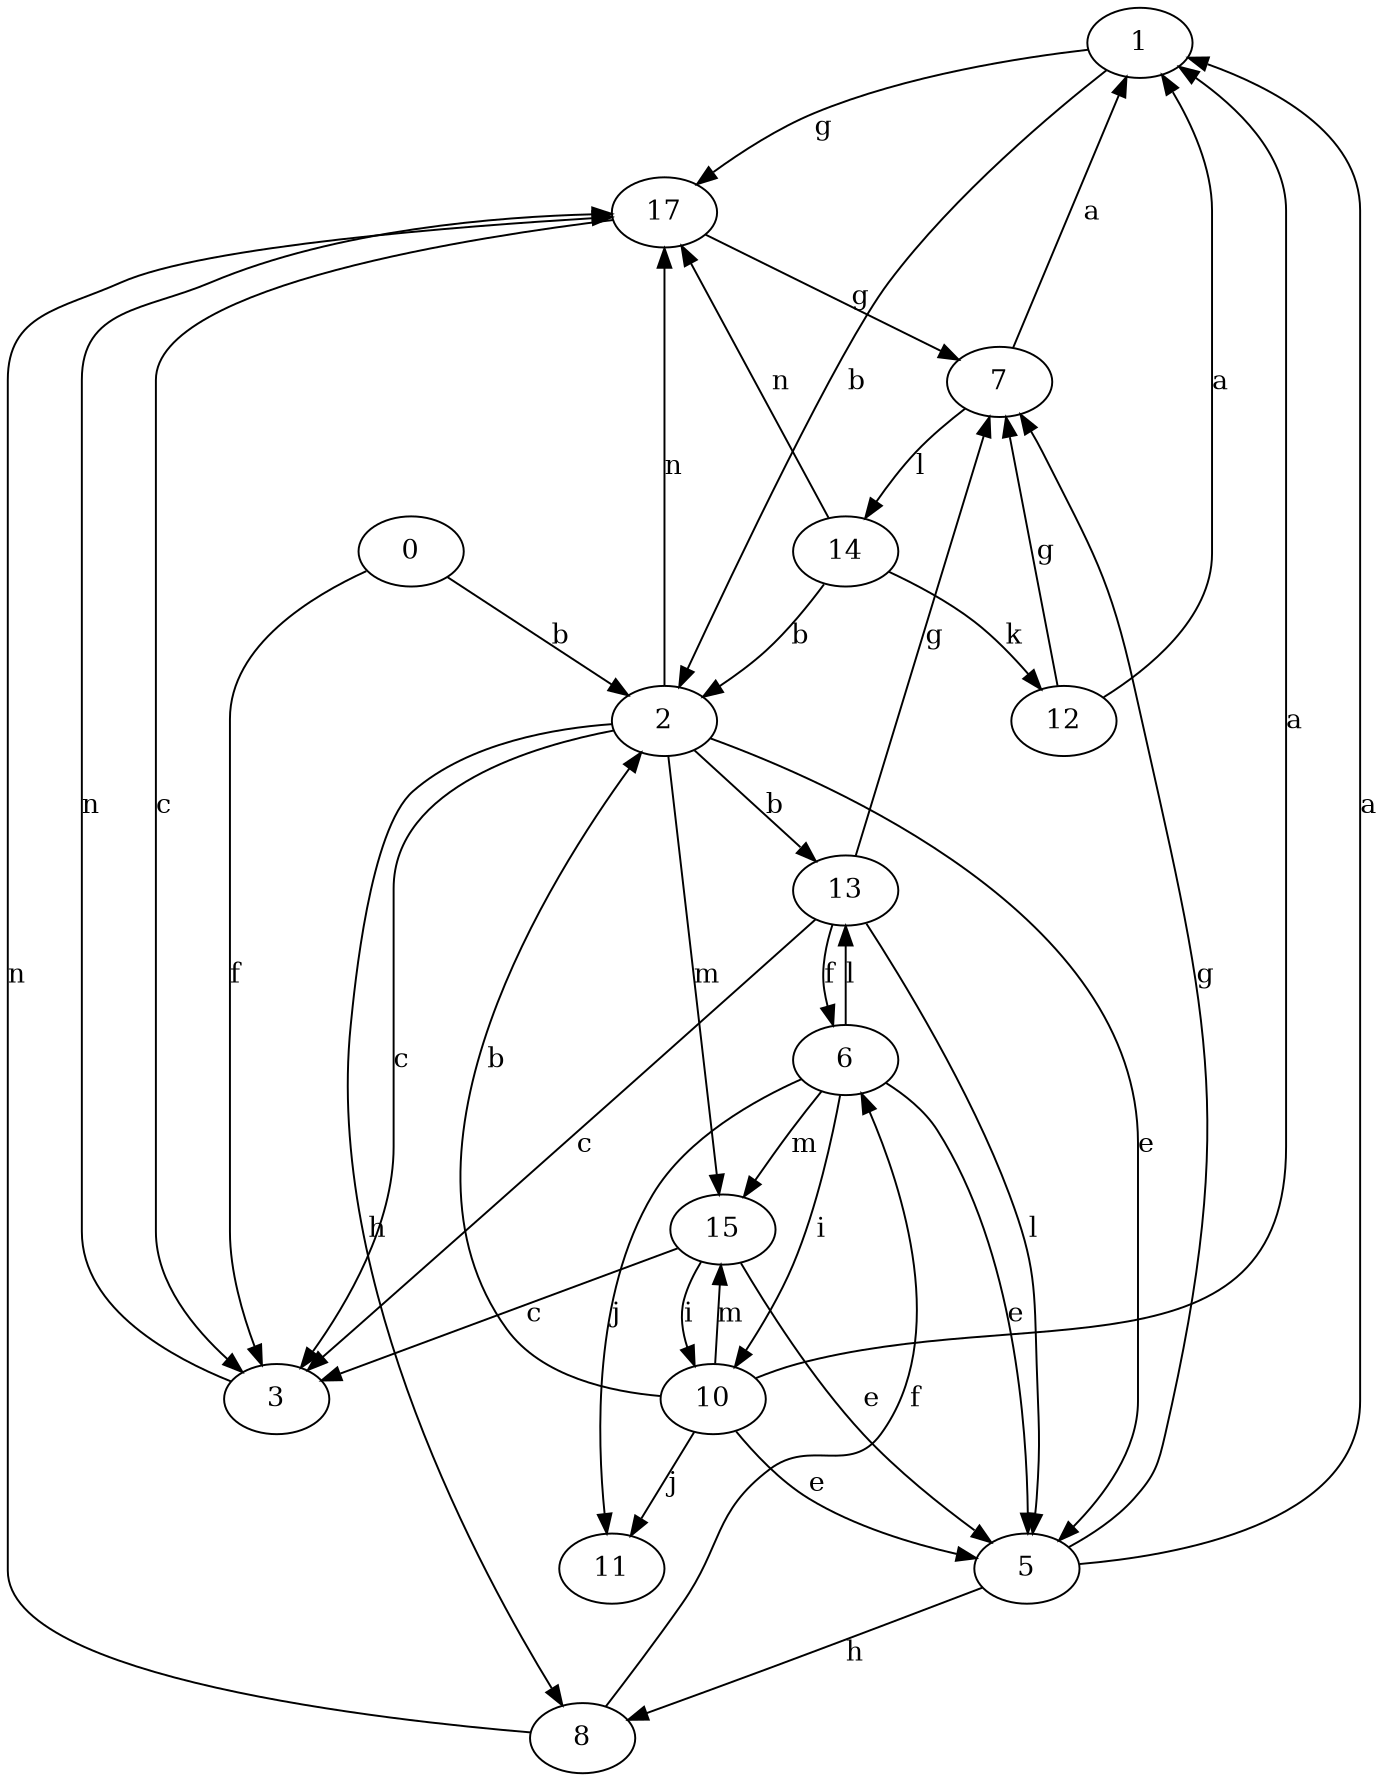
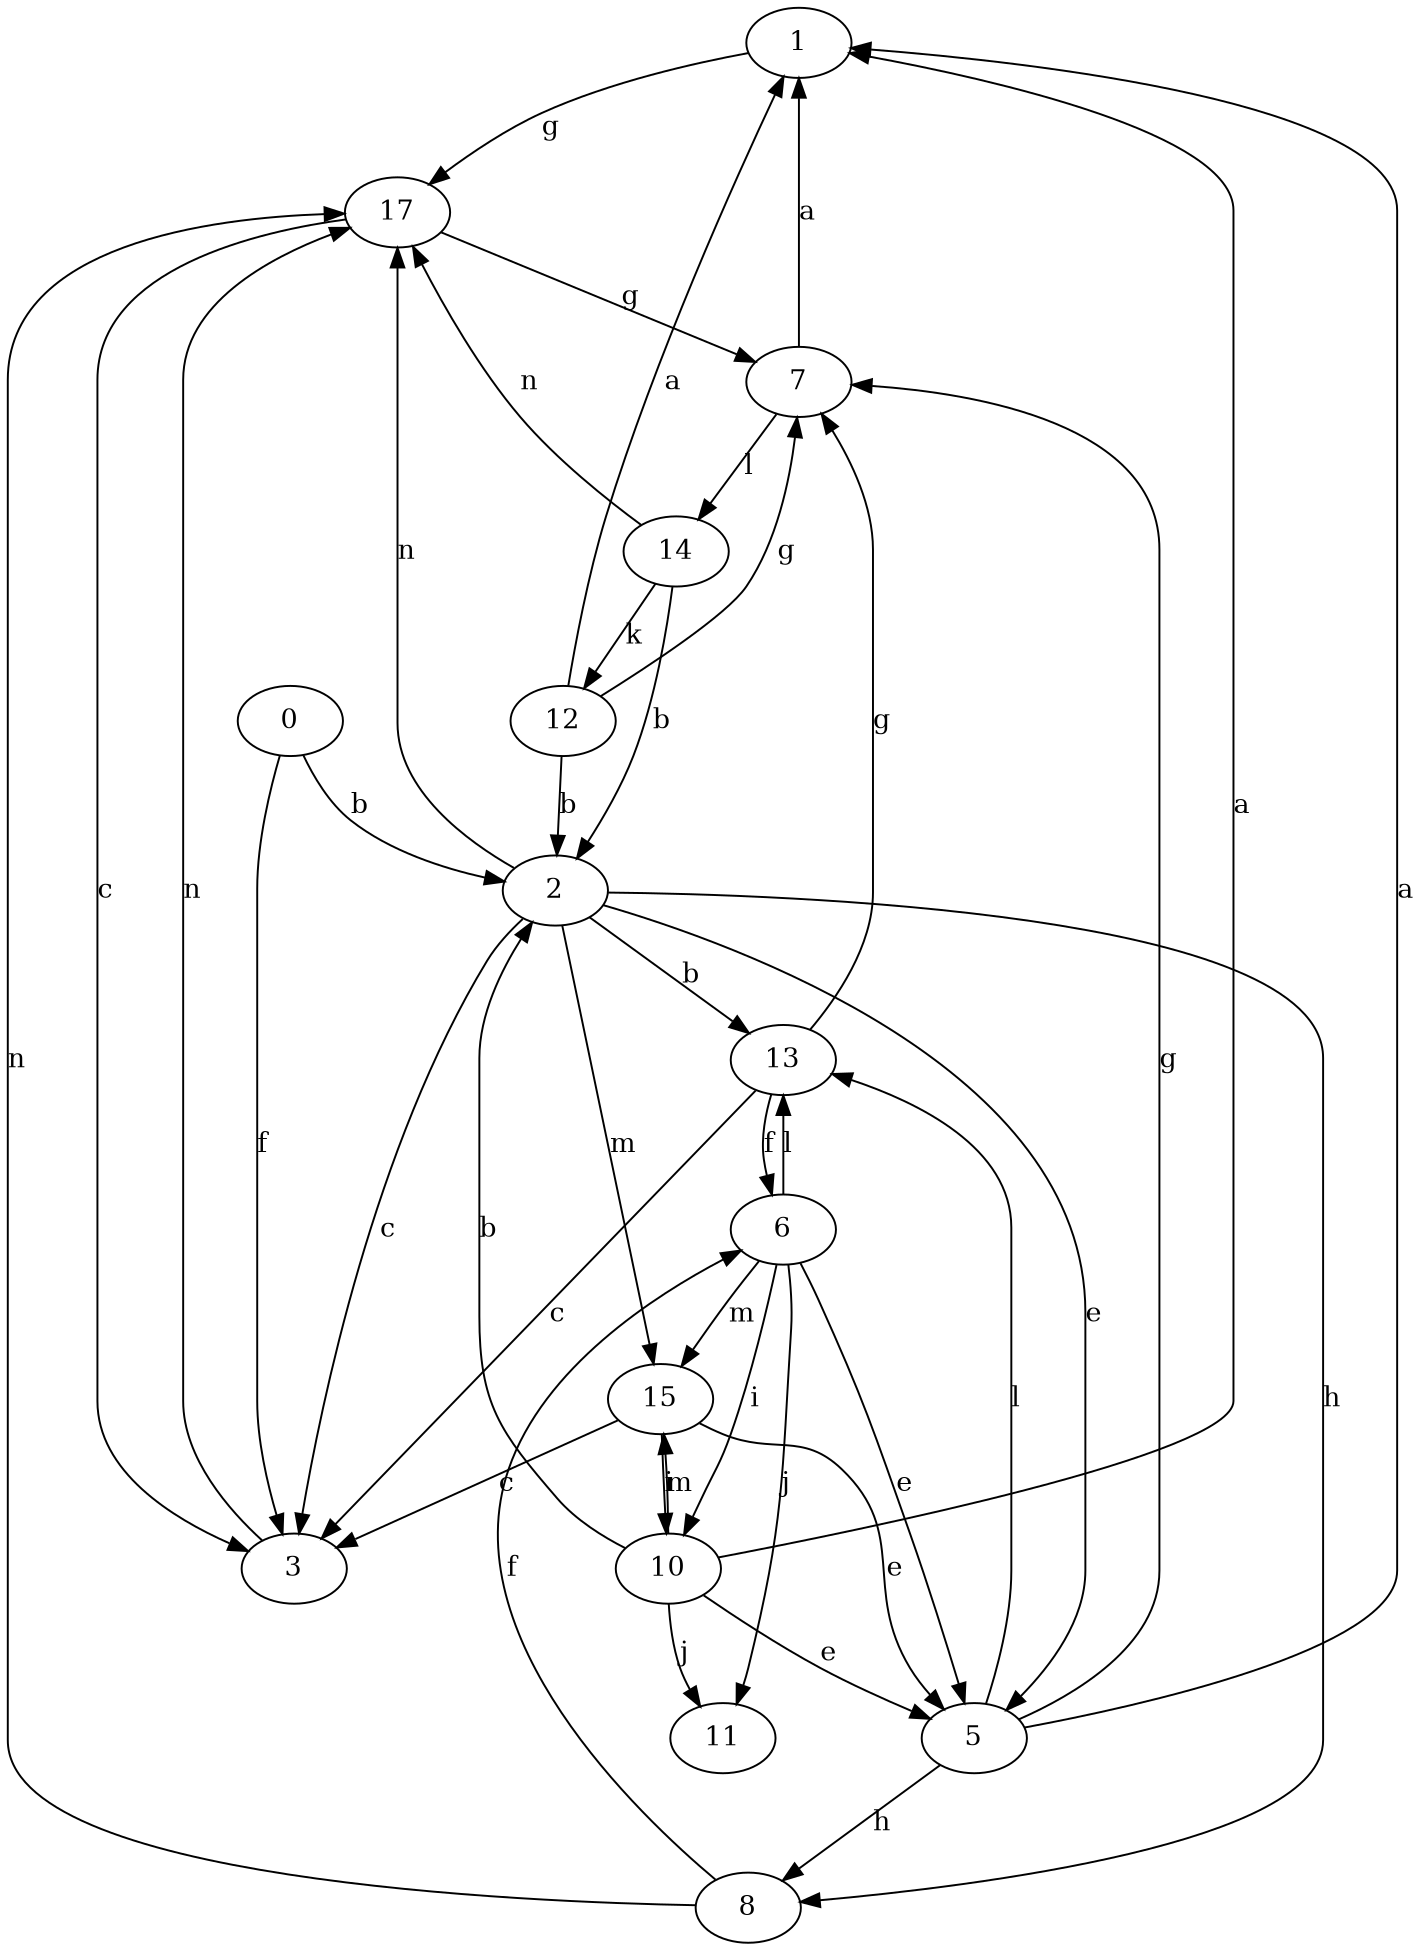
edge "1" -> "2": now "12" -> "2"
edge "13" -> "5": reversed
